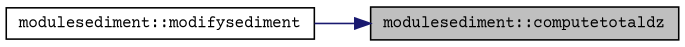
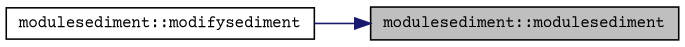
node "modulesediment::computetotaldz": label "modulesediment::computetotaldz" -> "modulesediment::modulesediment"
